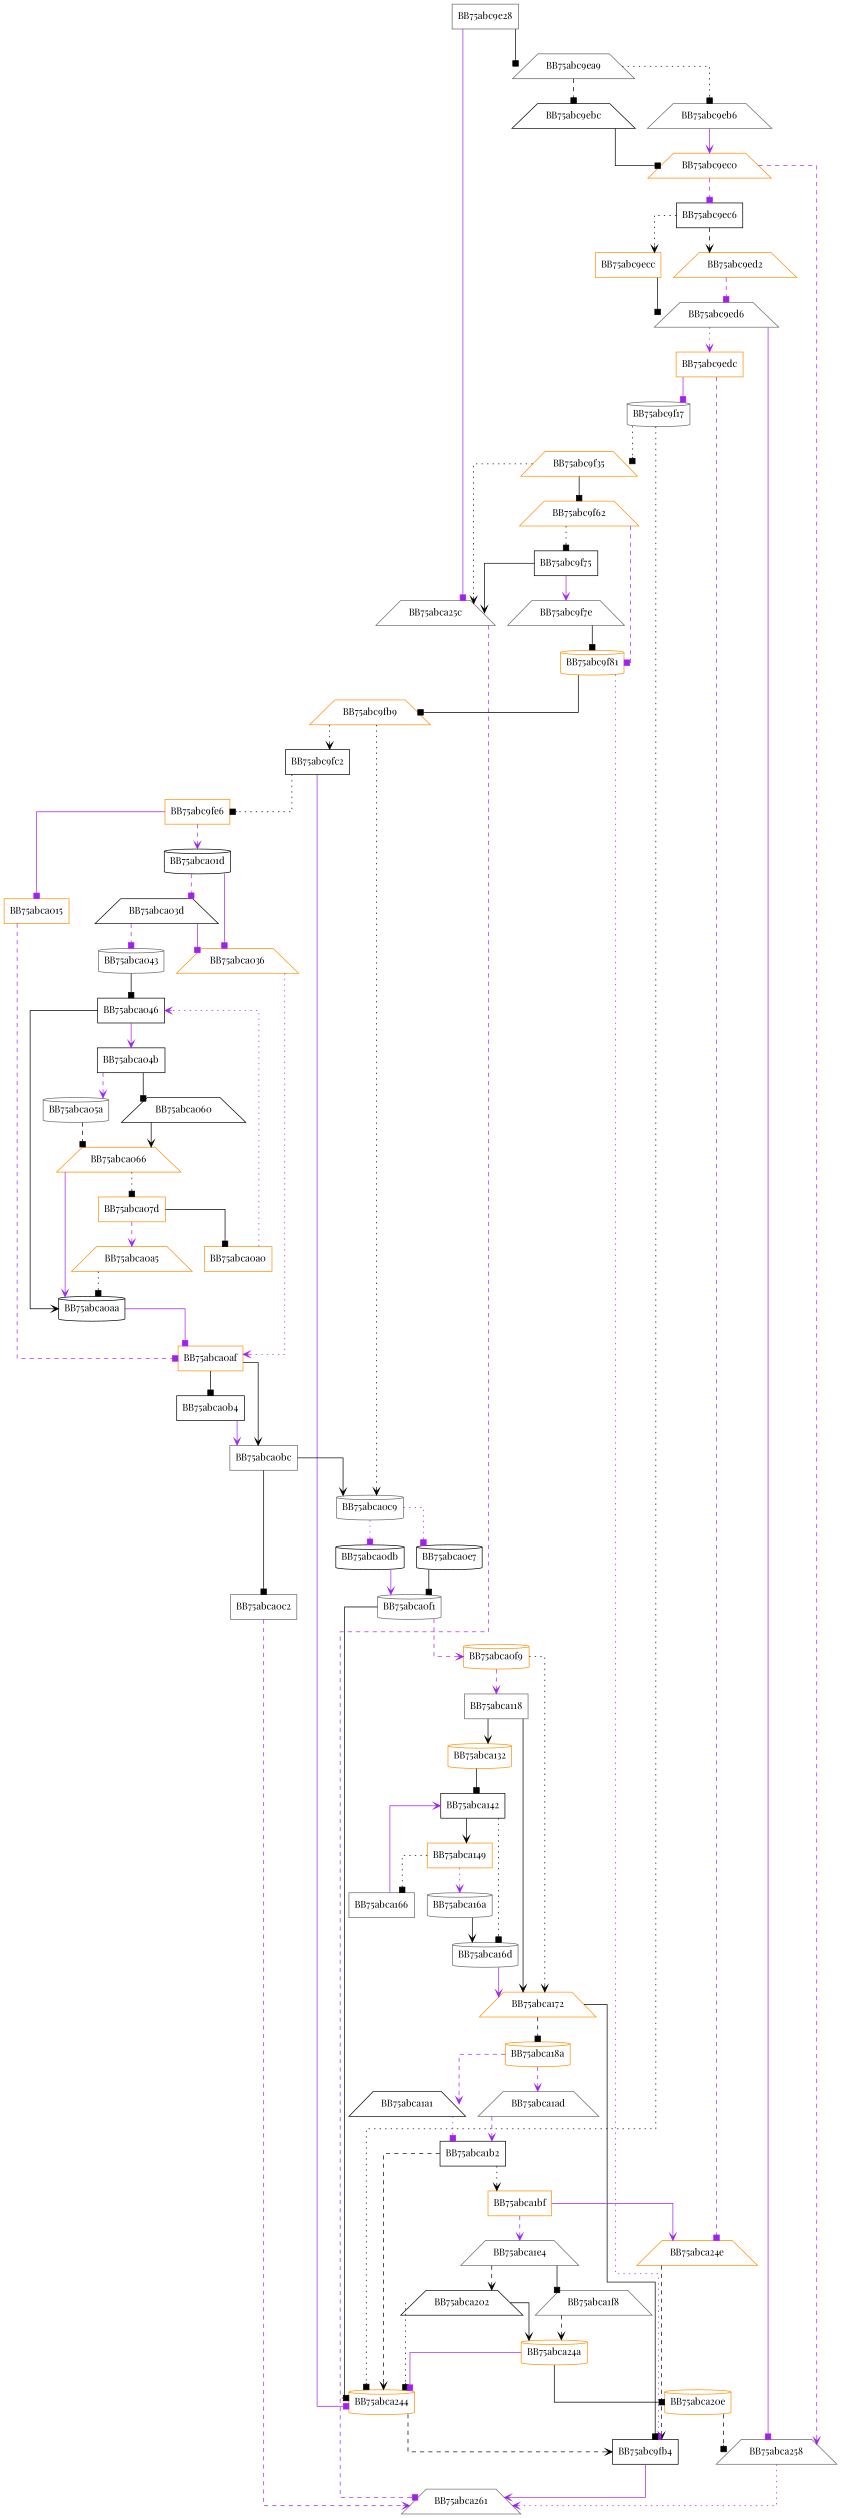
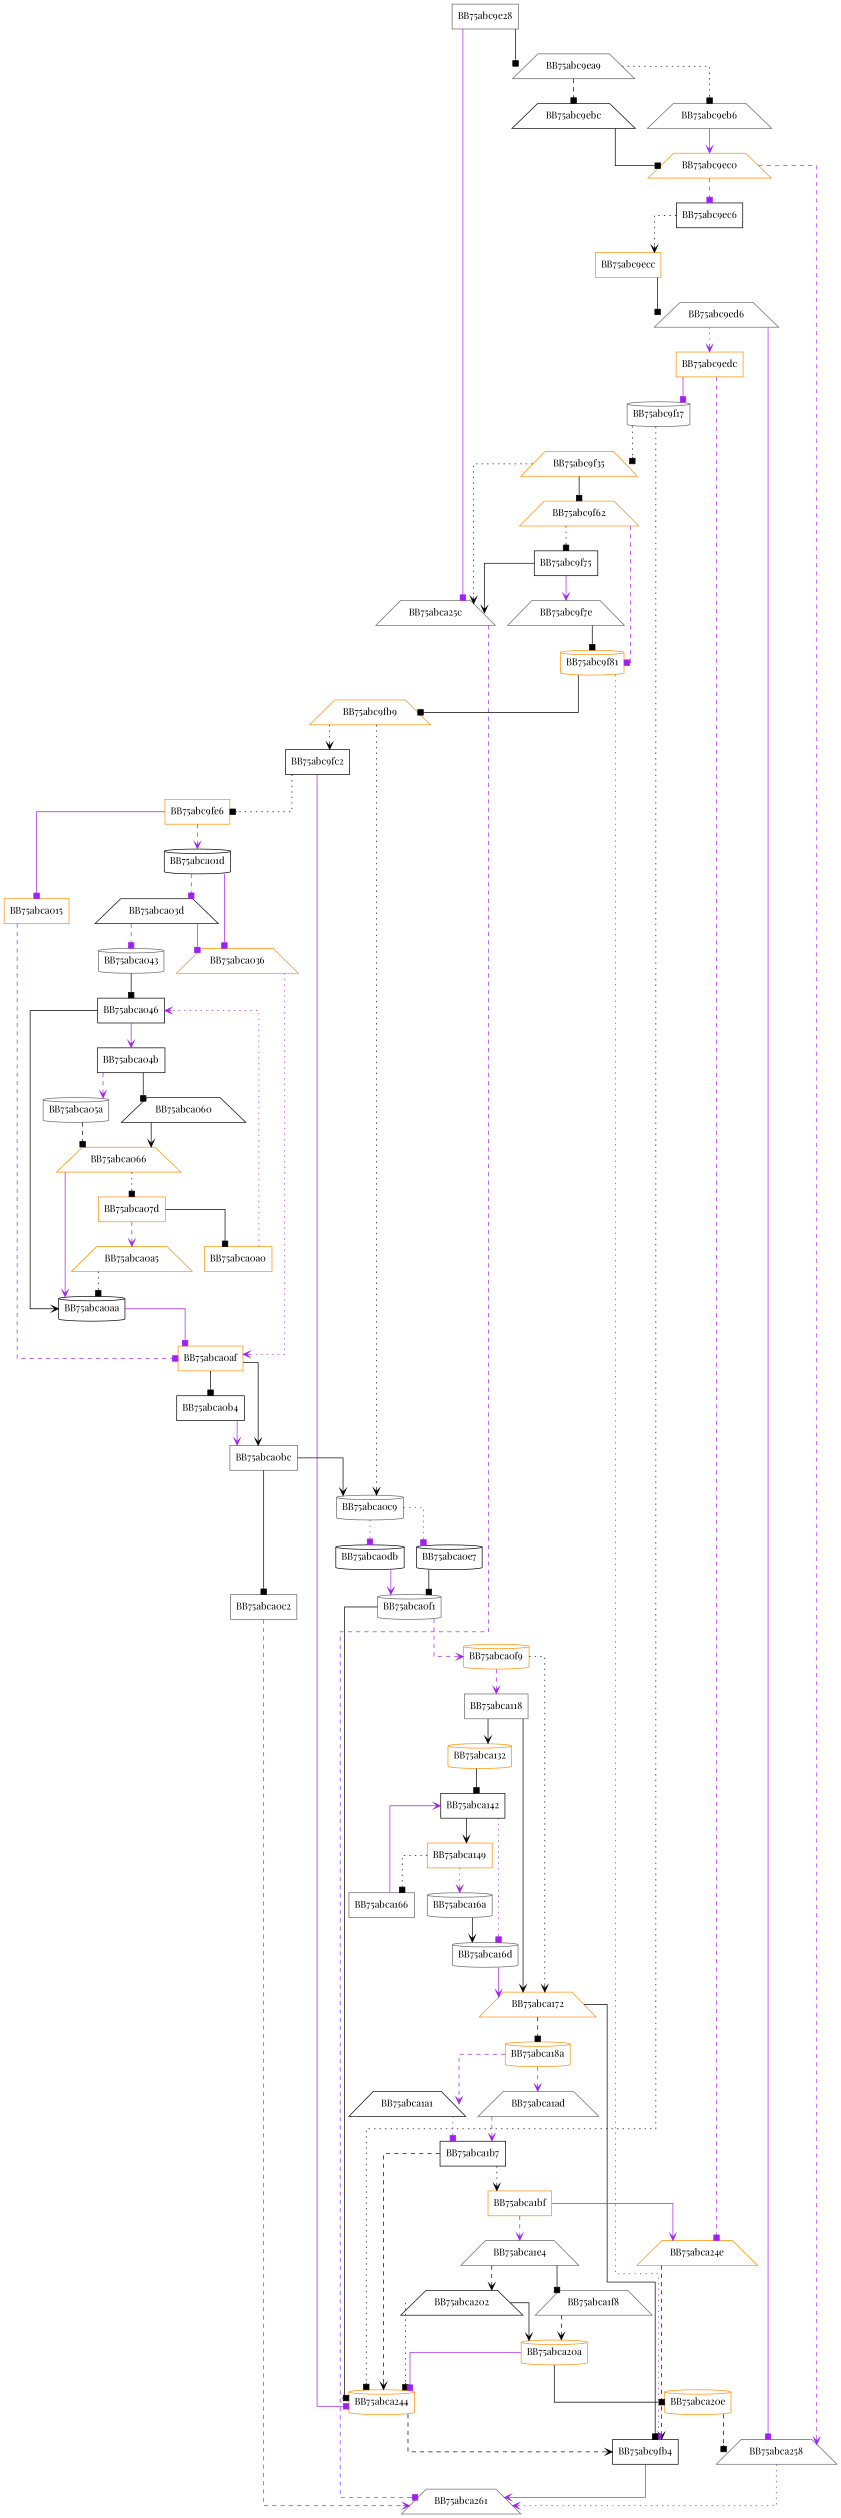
node "BB75abc9ed2": removed
edge "BB75abca142" -> "BB75abca16d": color black -> purple
node "BB75abca1b2": label "BB75abca1b2" -> "BB75abca1b7"
node "BB75abca24a": label "BB75abca24a" -> "BB75abca20a"
